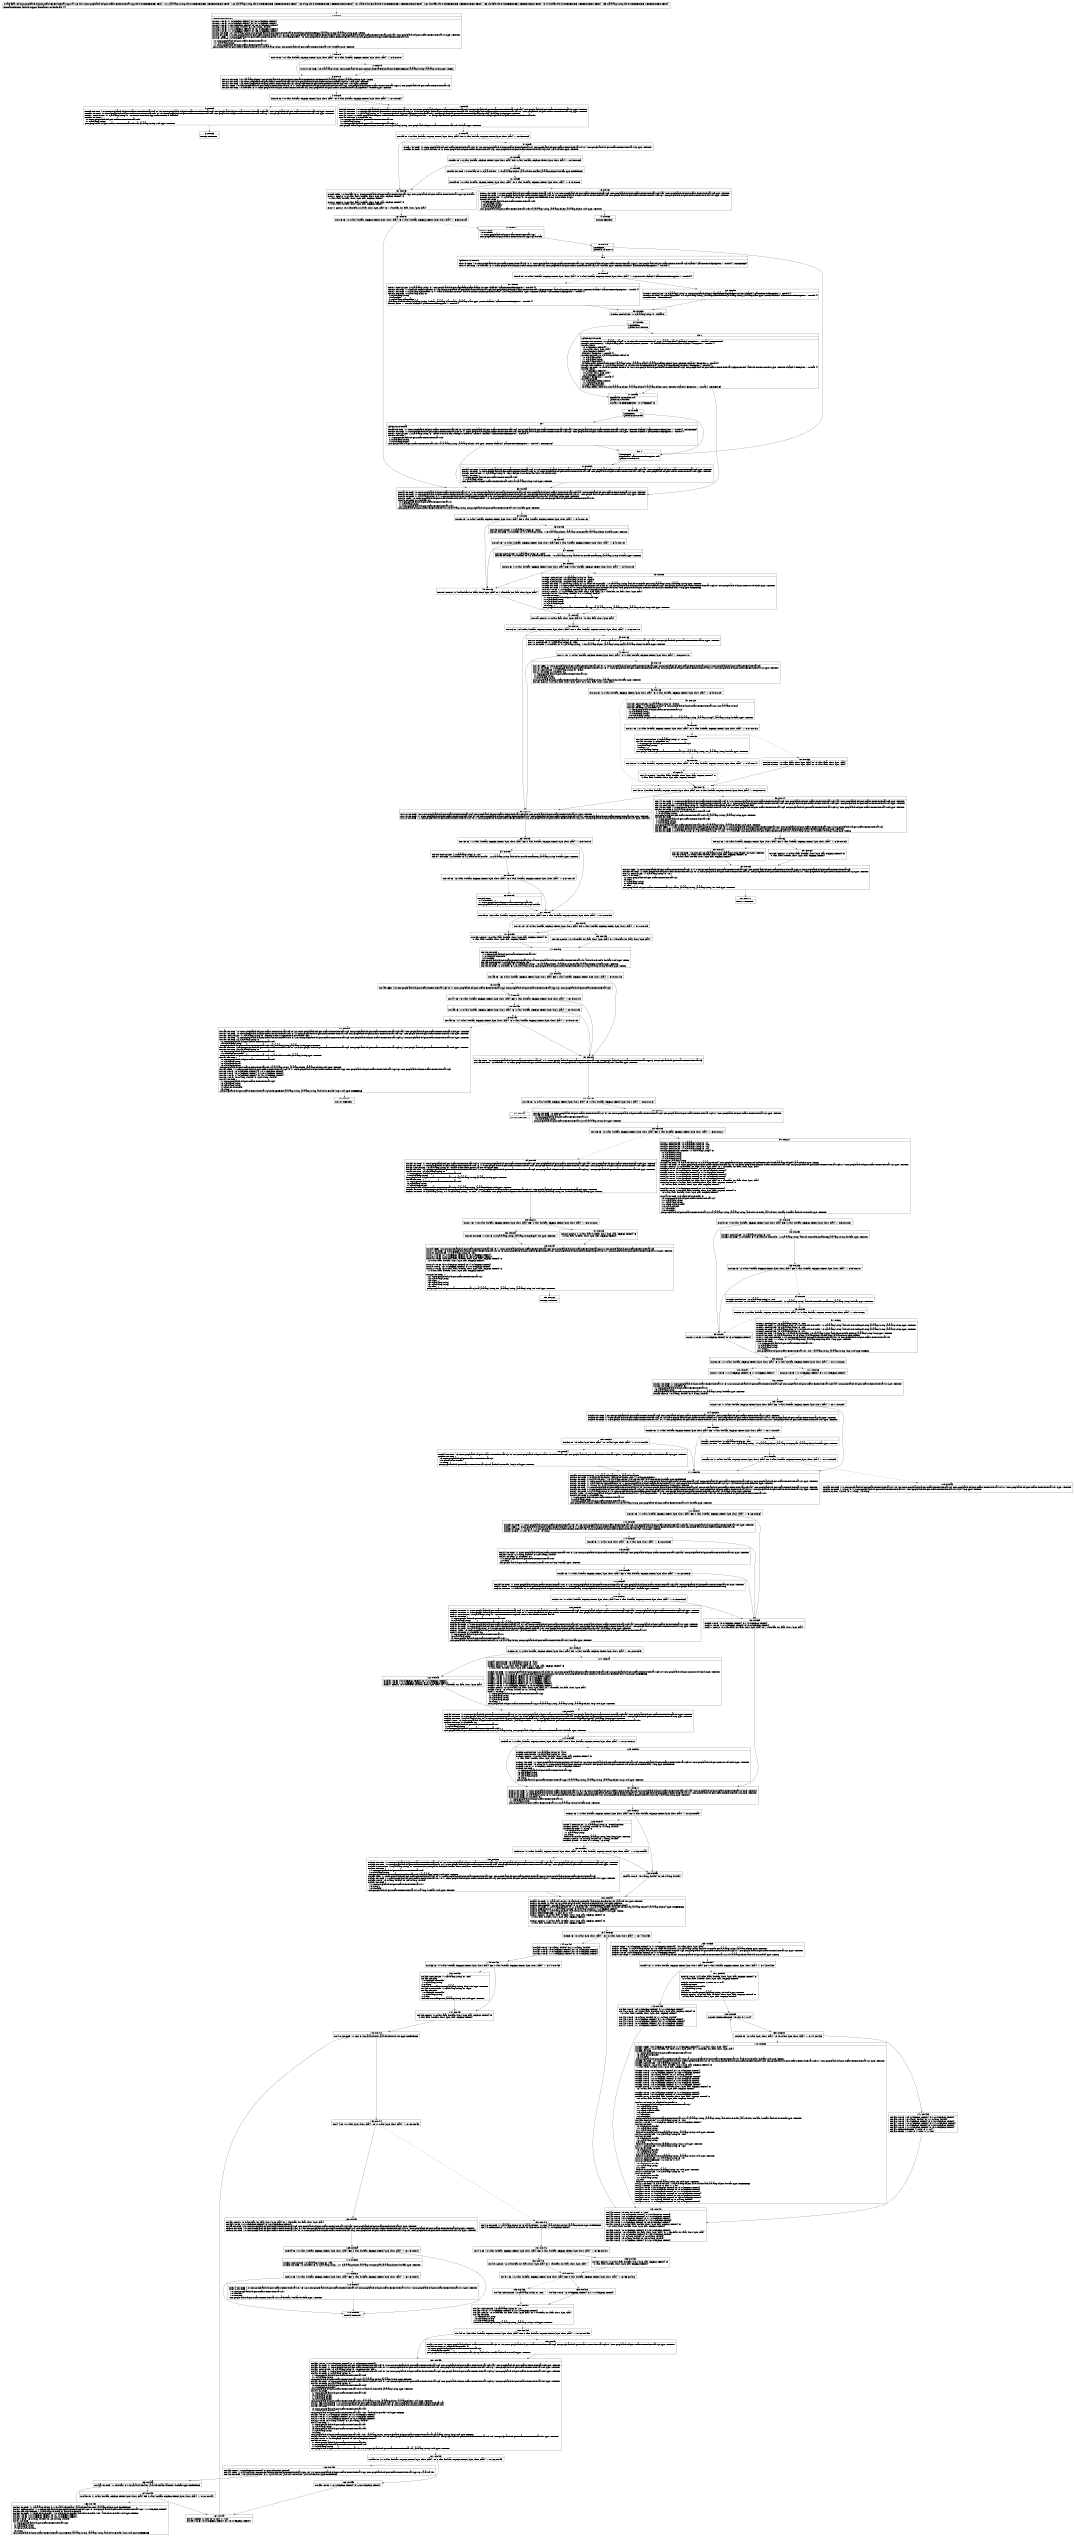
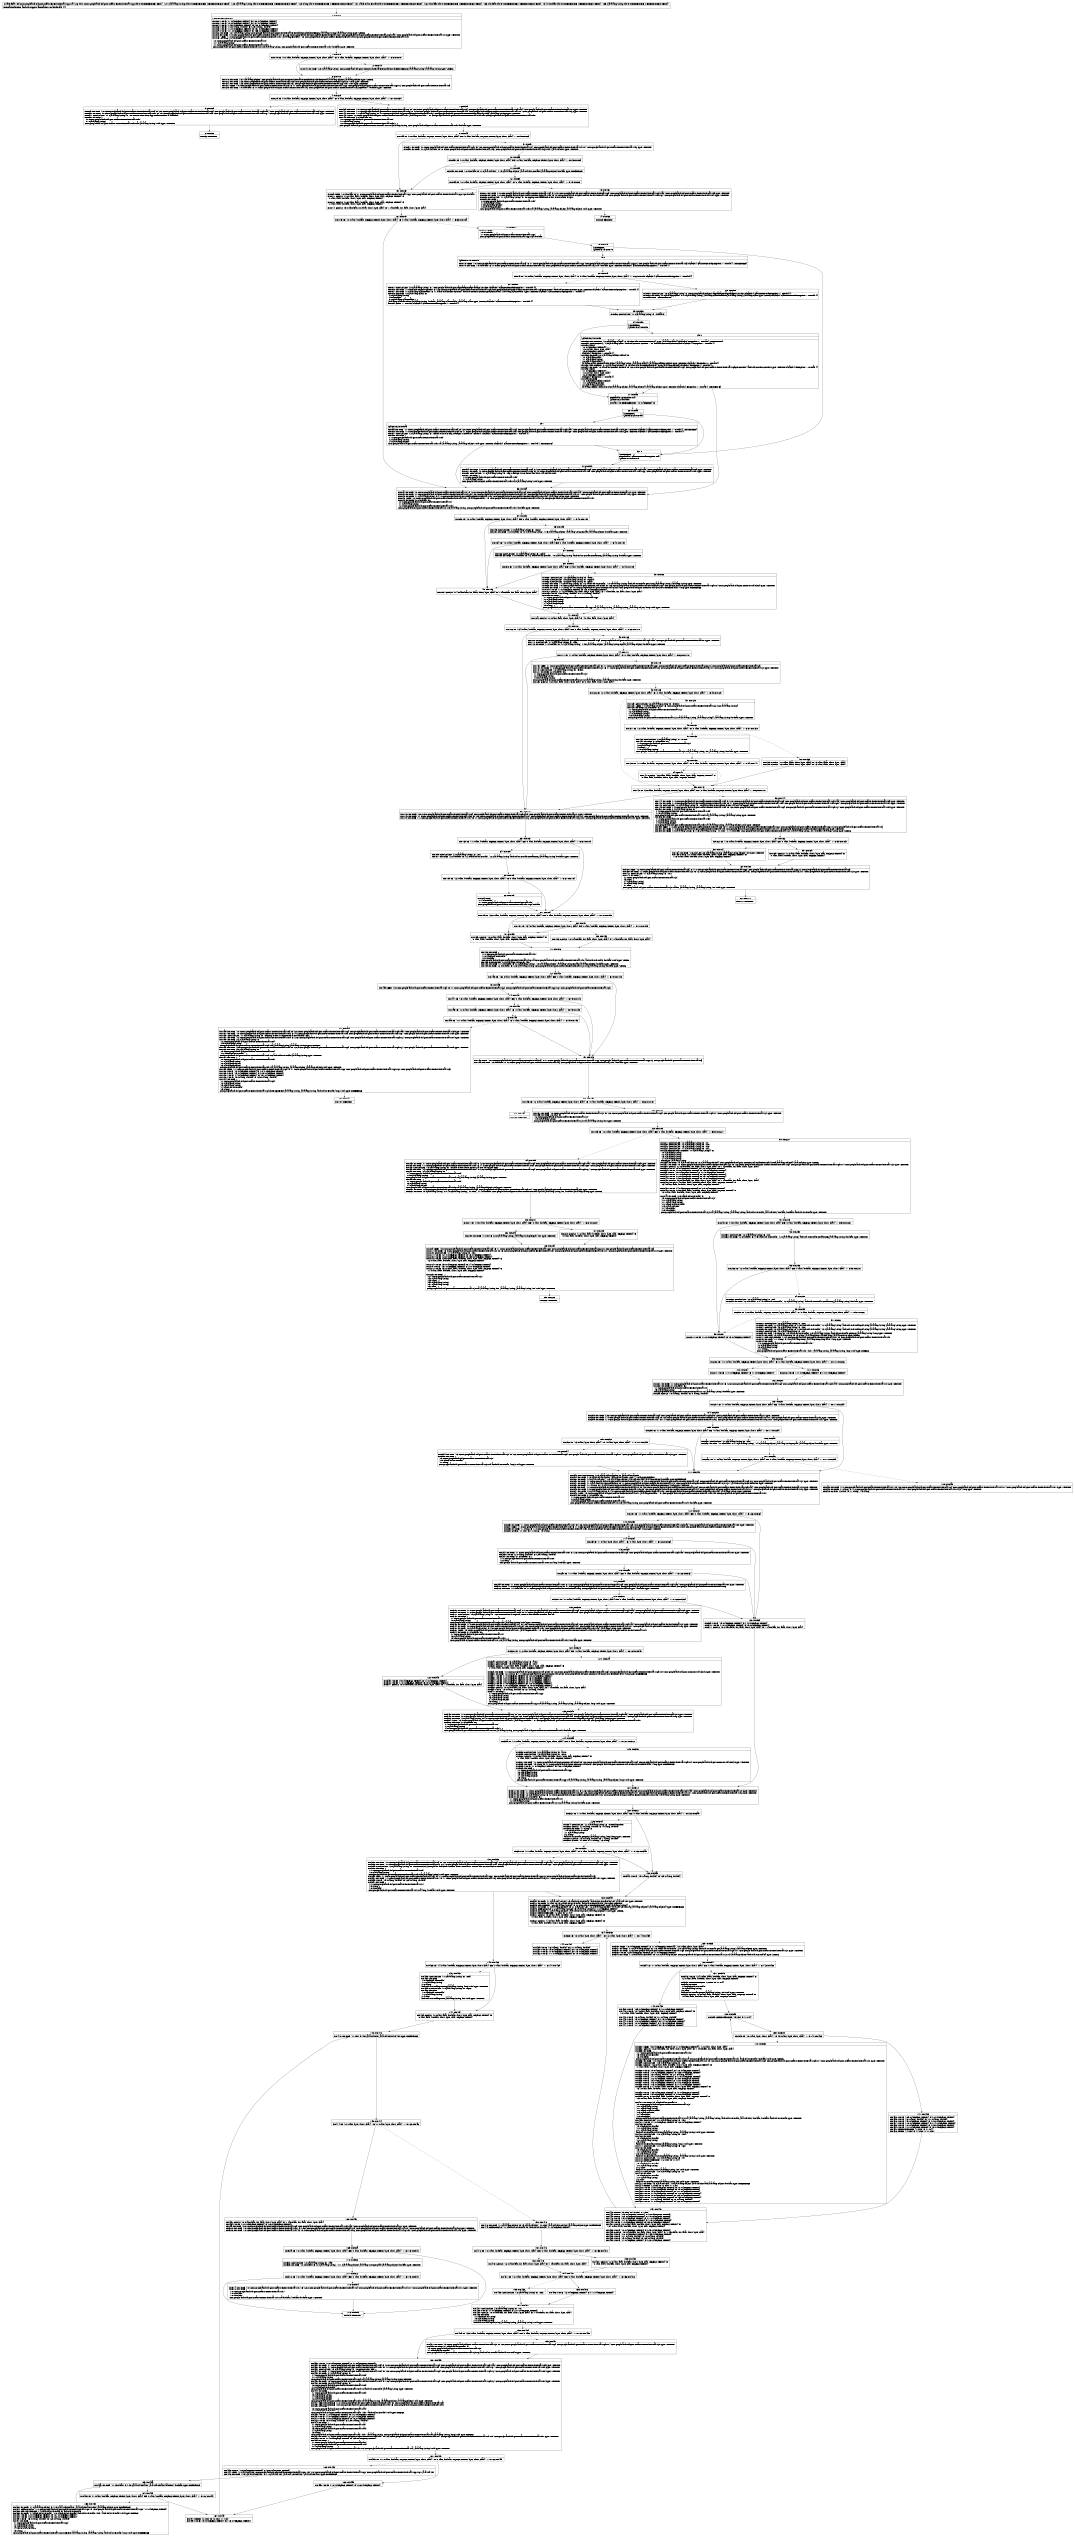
edge "144: 0x045f" -> "145: 0x0463": now "131: 0x0392" -> "145: 0x0463"
